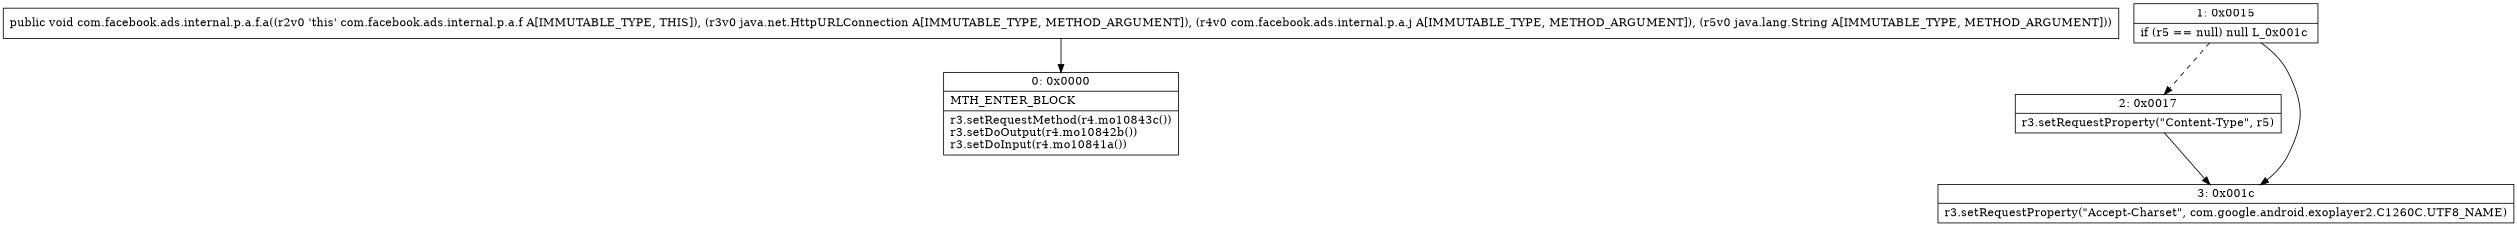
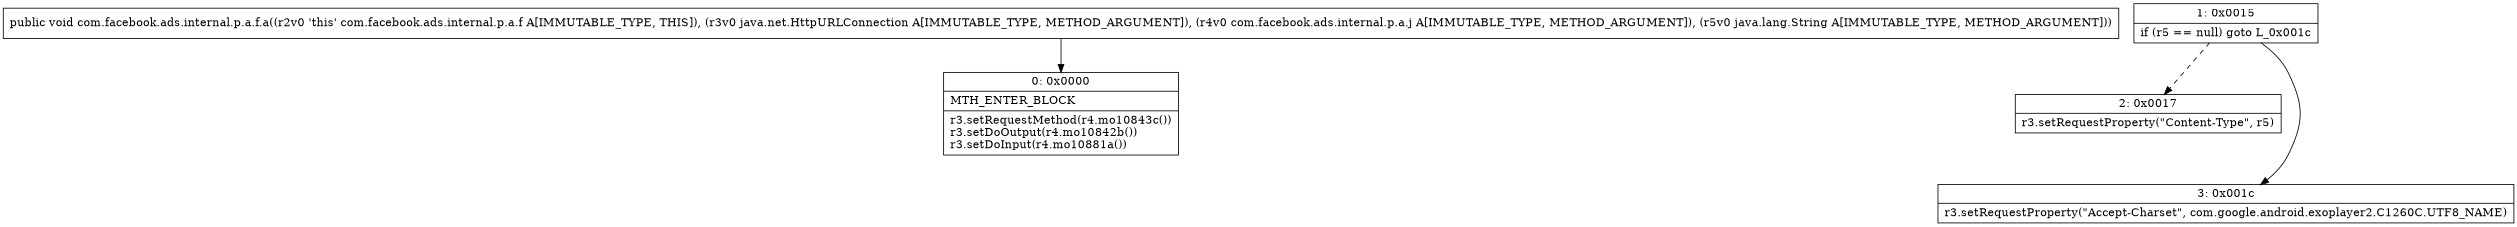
node "1: 0x0015": text "if (r5 == null) null L_0x001c" -> "if (r5 == null) goto L_0x001c"
node "0: 0x0000": text "r3.setDoInput(r4.mo10841a())" -> "r3.setDoInput(r4.mo10881a())"
edge "2: 0x0017" -> "3: 0x001c": removed
